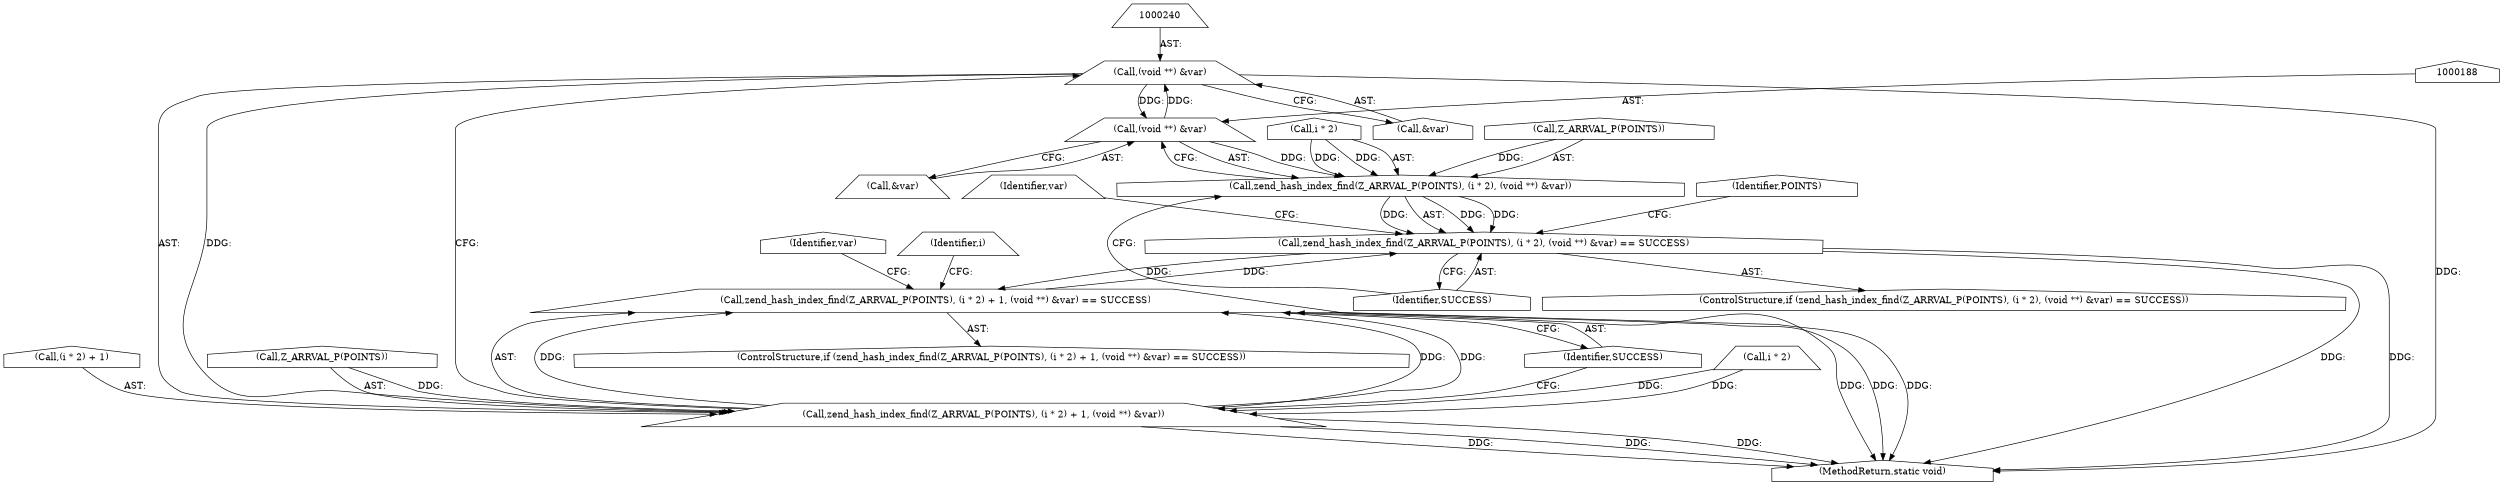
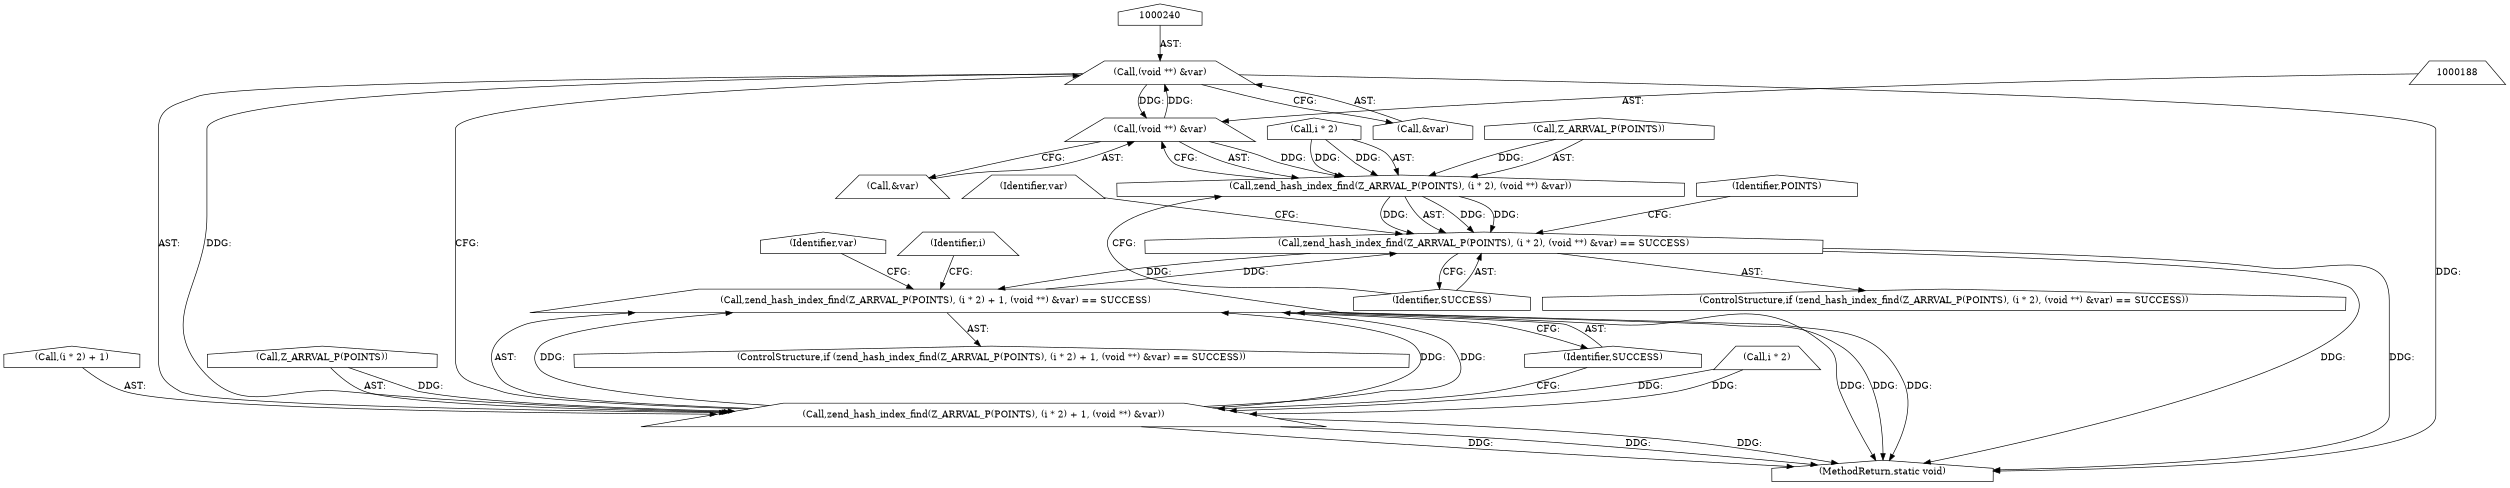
node "1000240": shape trapezium -> house
node "1000188": shape house -> trapezium
